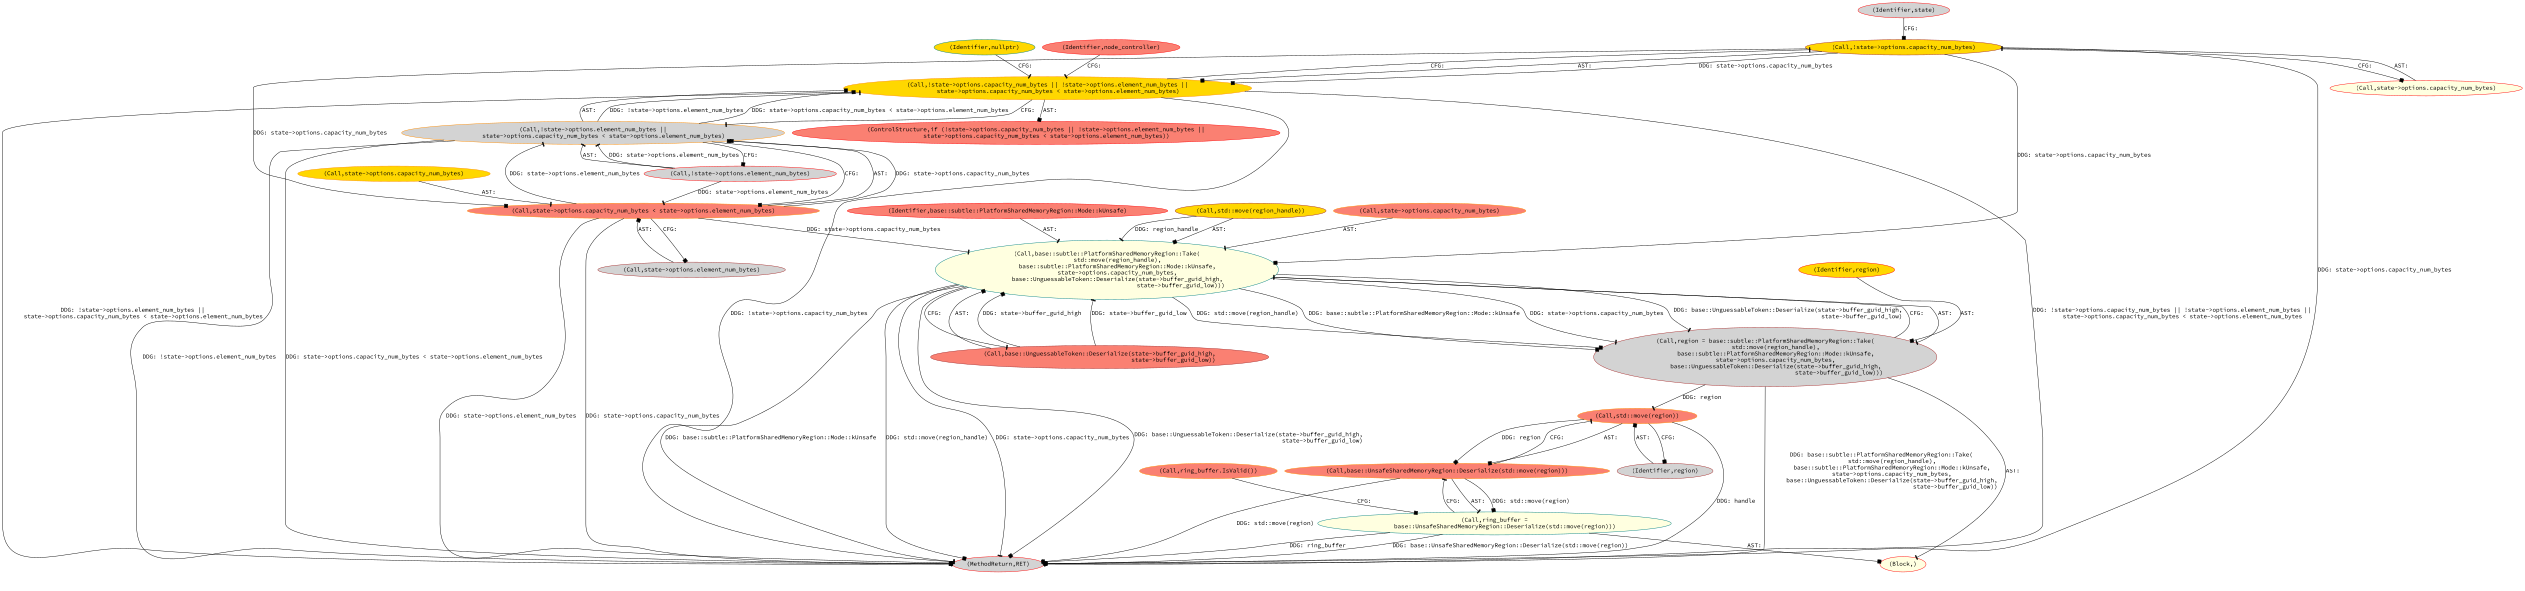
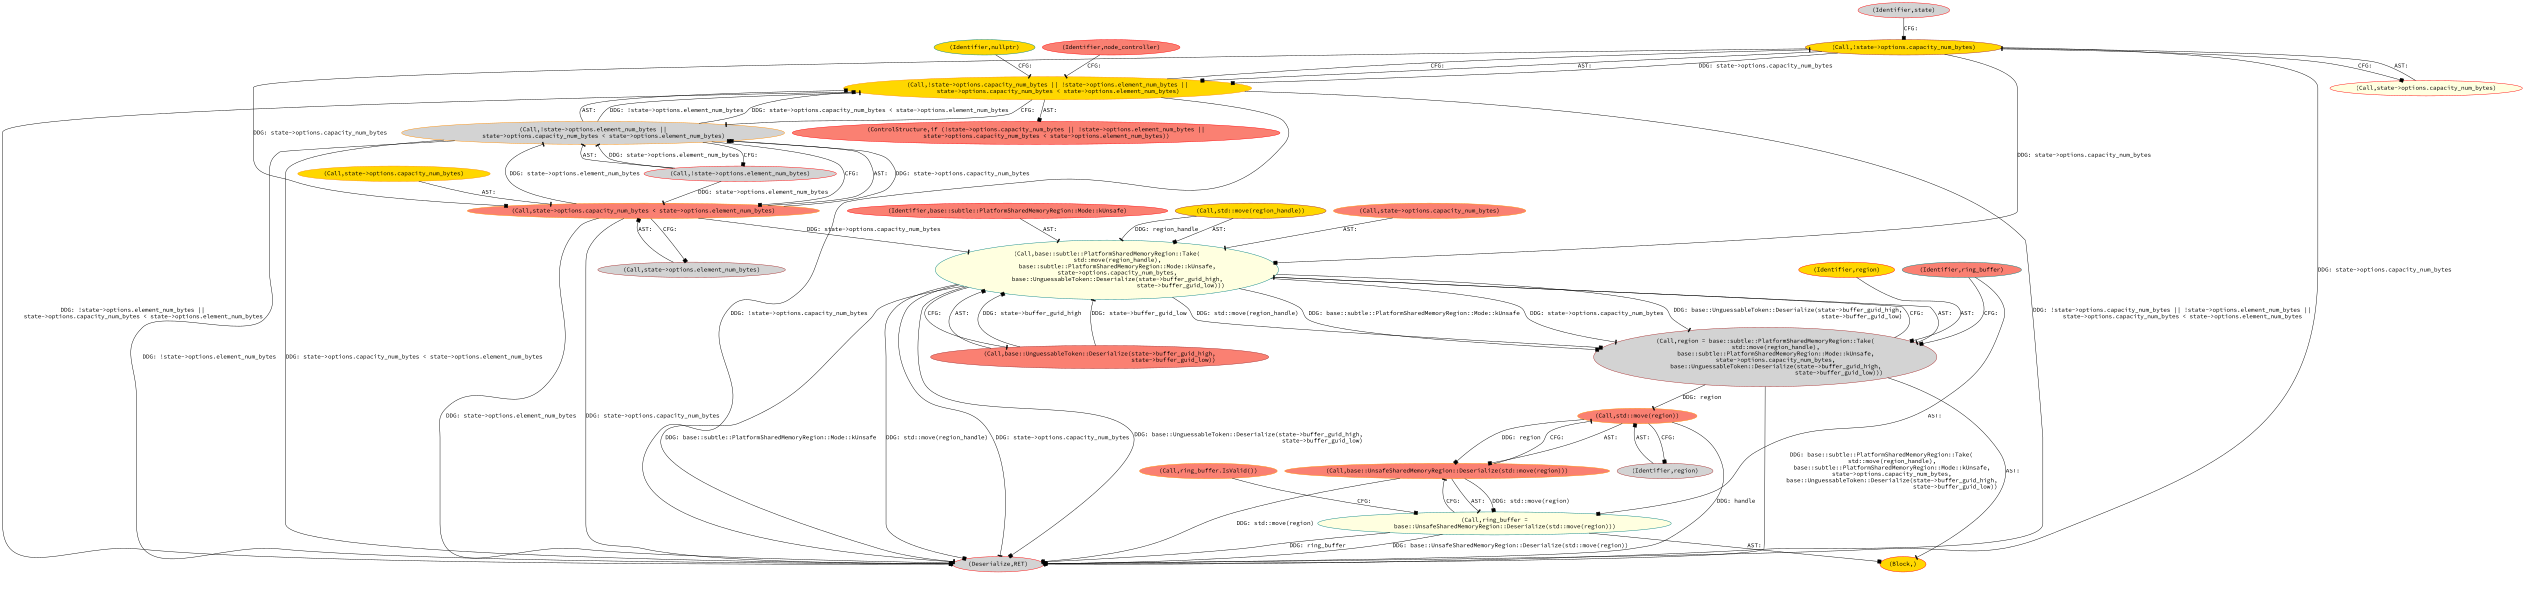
node "(Identifier,ring_buffer)": added
node "(MethodReturn,RET)": label "(MethodReturn,RET)" -> "(Deserialize,RET)"
node "(Block,)": fillcolor lightyellow -> gold
